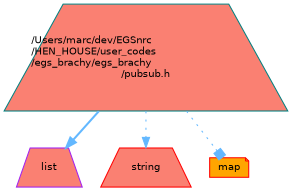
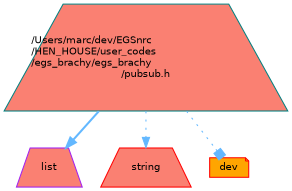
node "map": label "map" -> "dev"
